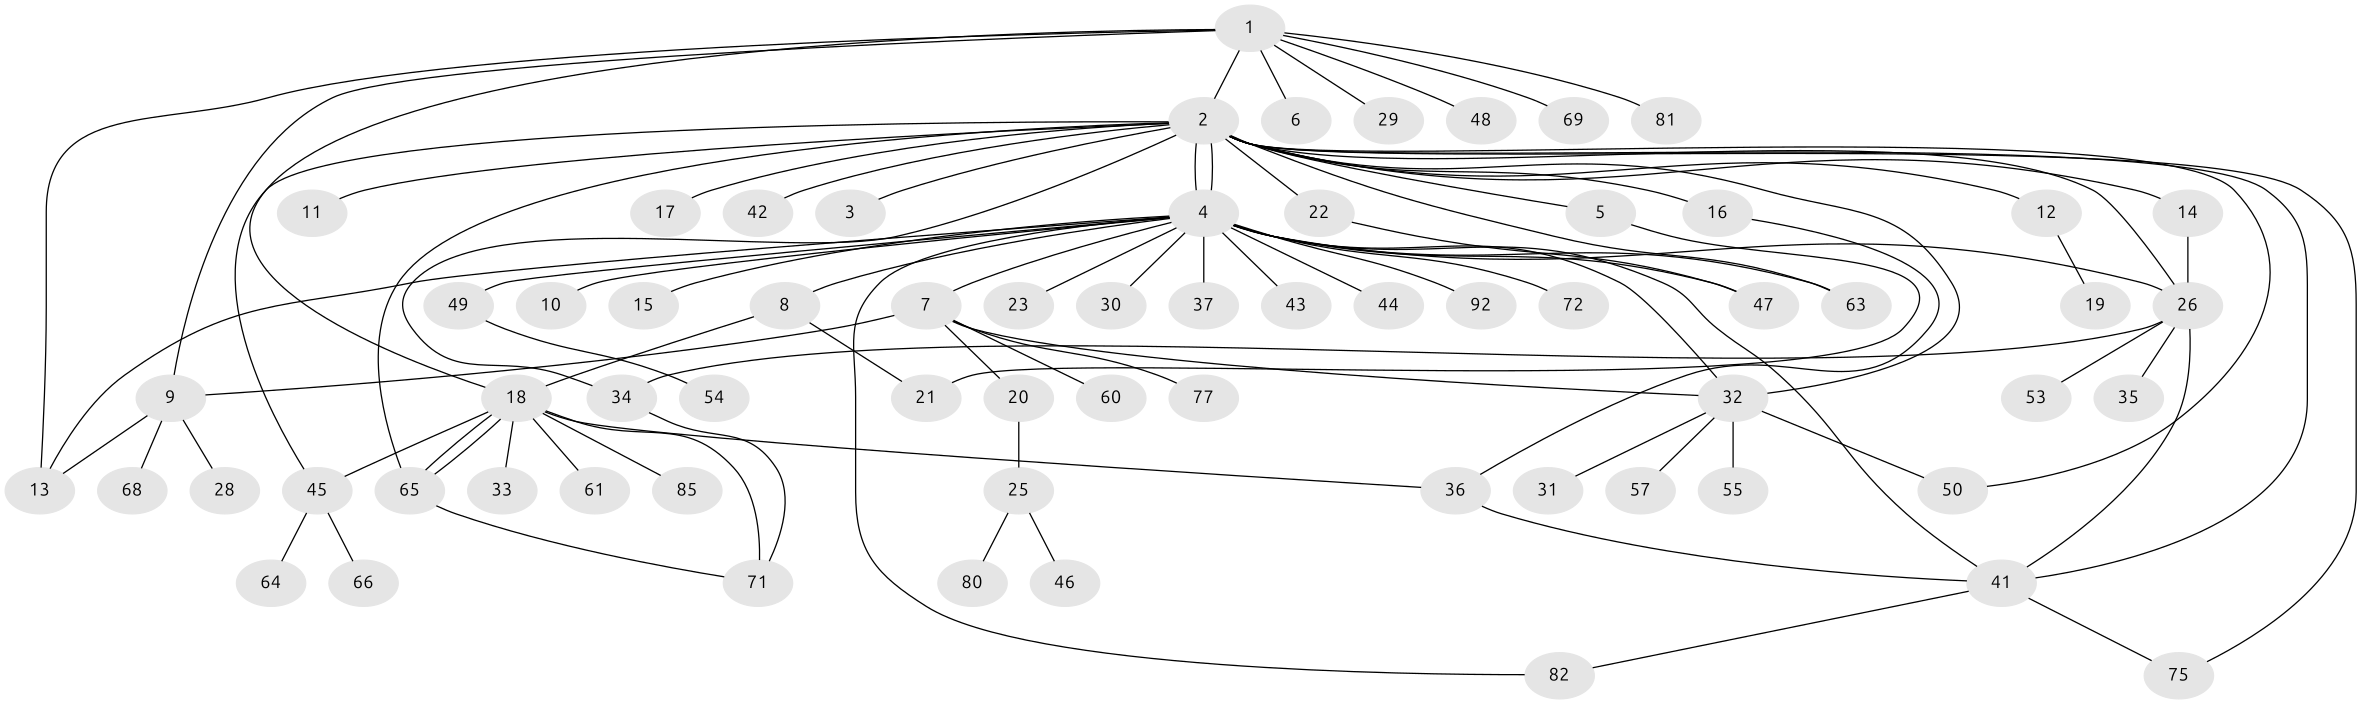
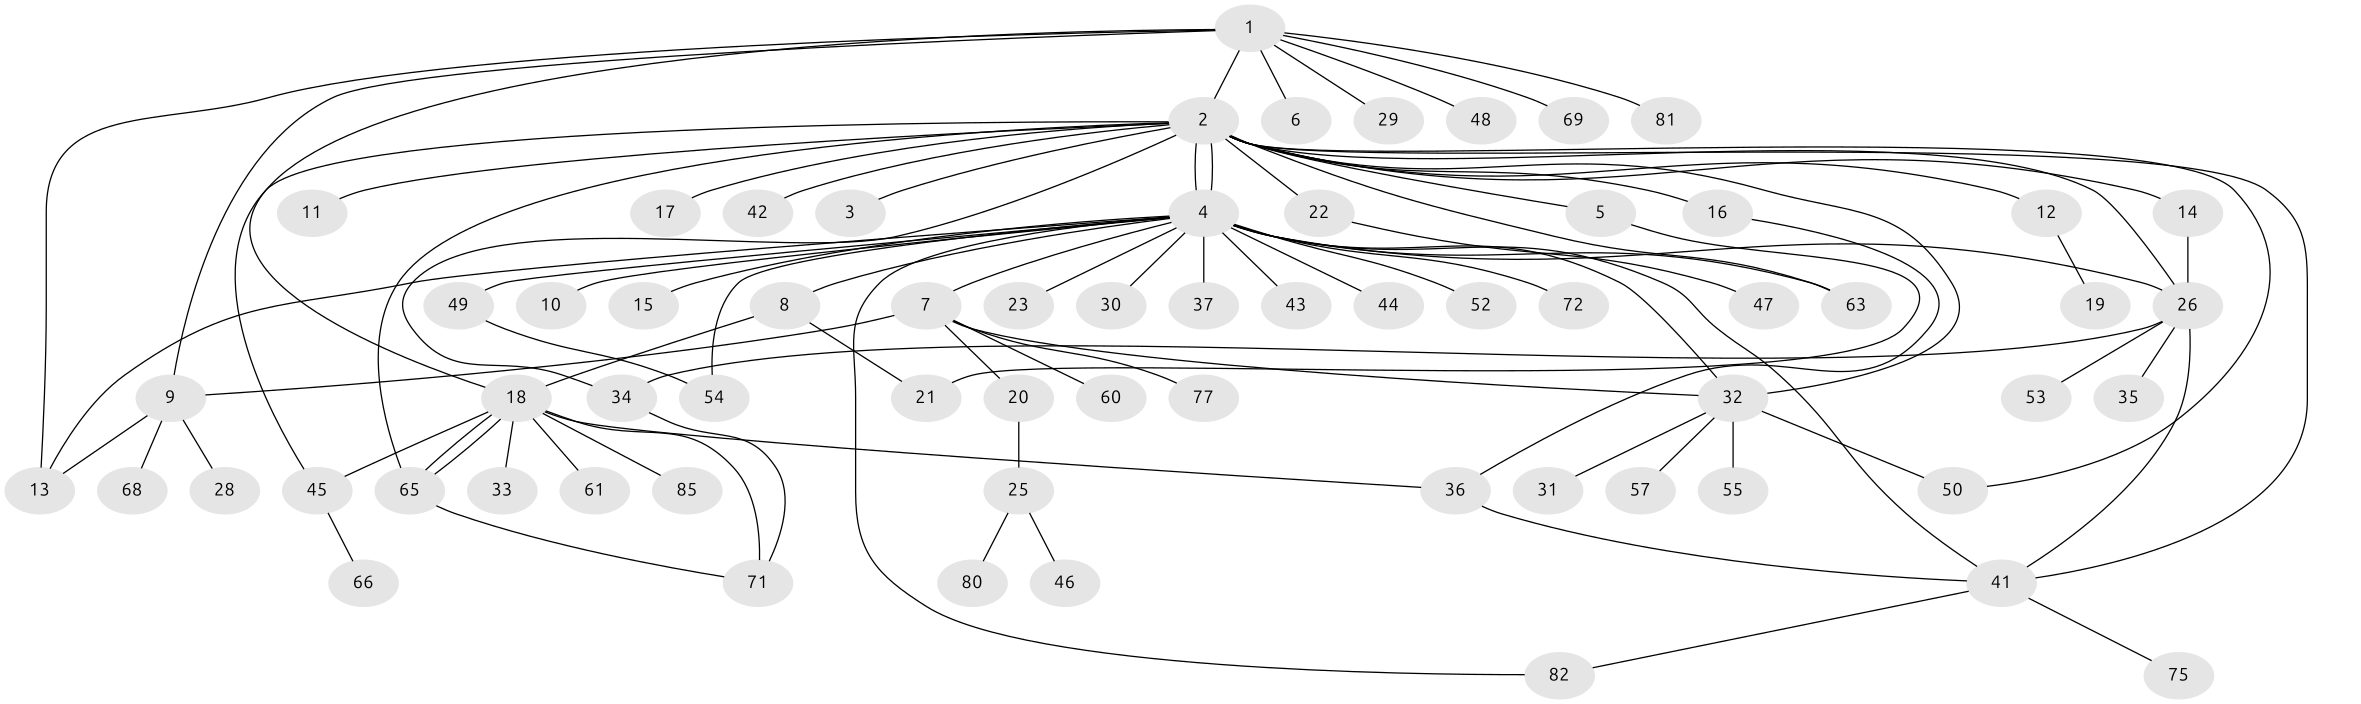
edge "2" -- "75": removed
edge "4" -- "47": now "4" -- "54"
node "92": label "92" -> "52"
node "64": removed
